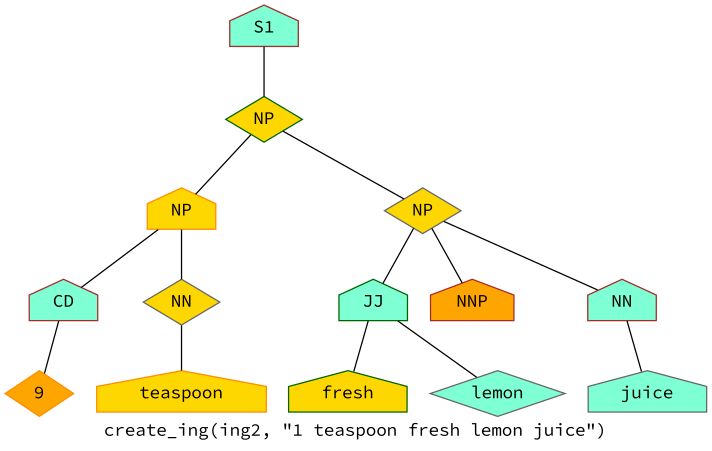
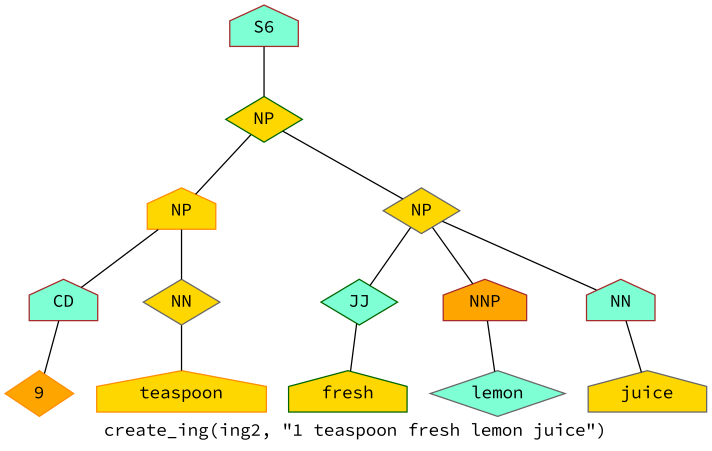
node "S1": label "S1" -> "S6"
node "JJ": shape house -> diamond
edge "JJ" -- "lemon": now "NNP" -- "lemon"
node "juice": fillcolor aquamarine -> gold
